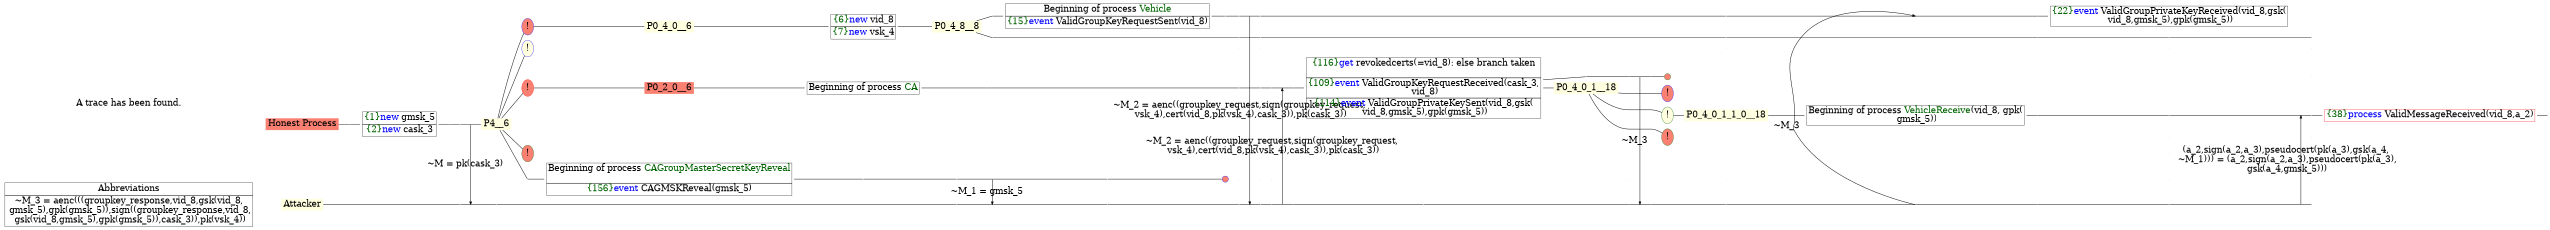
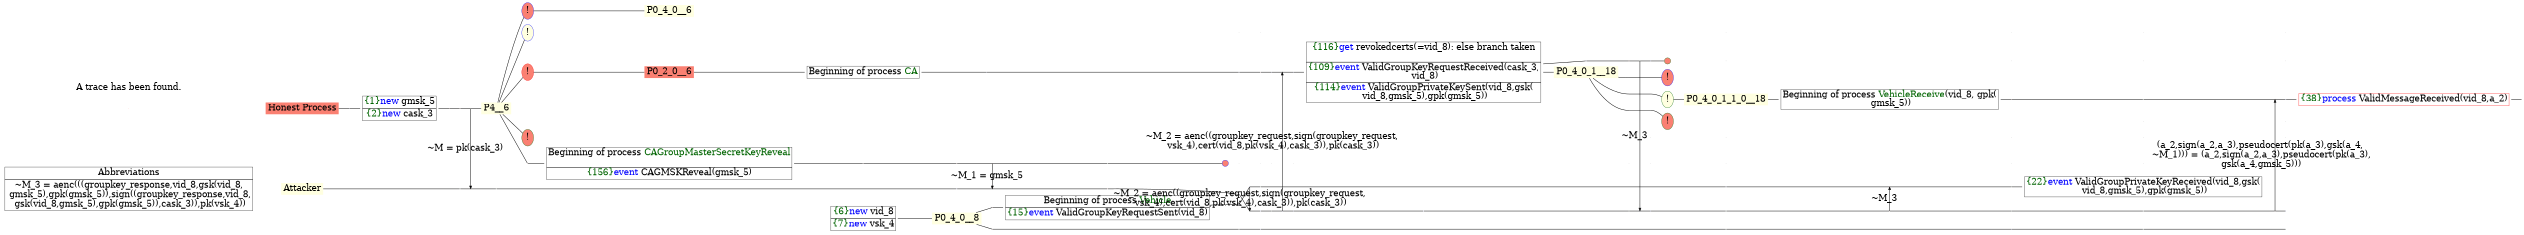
edge "P0_4_0__6" -- "{6}": removed
node "P0_4_8__8": label "P0_4_8__8" -> "P0_4_0__8"
